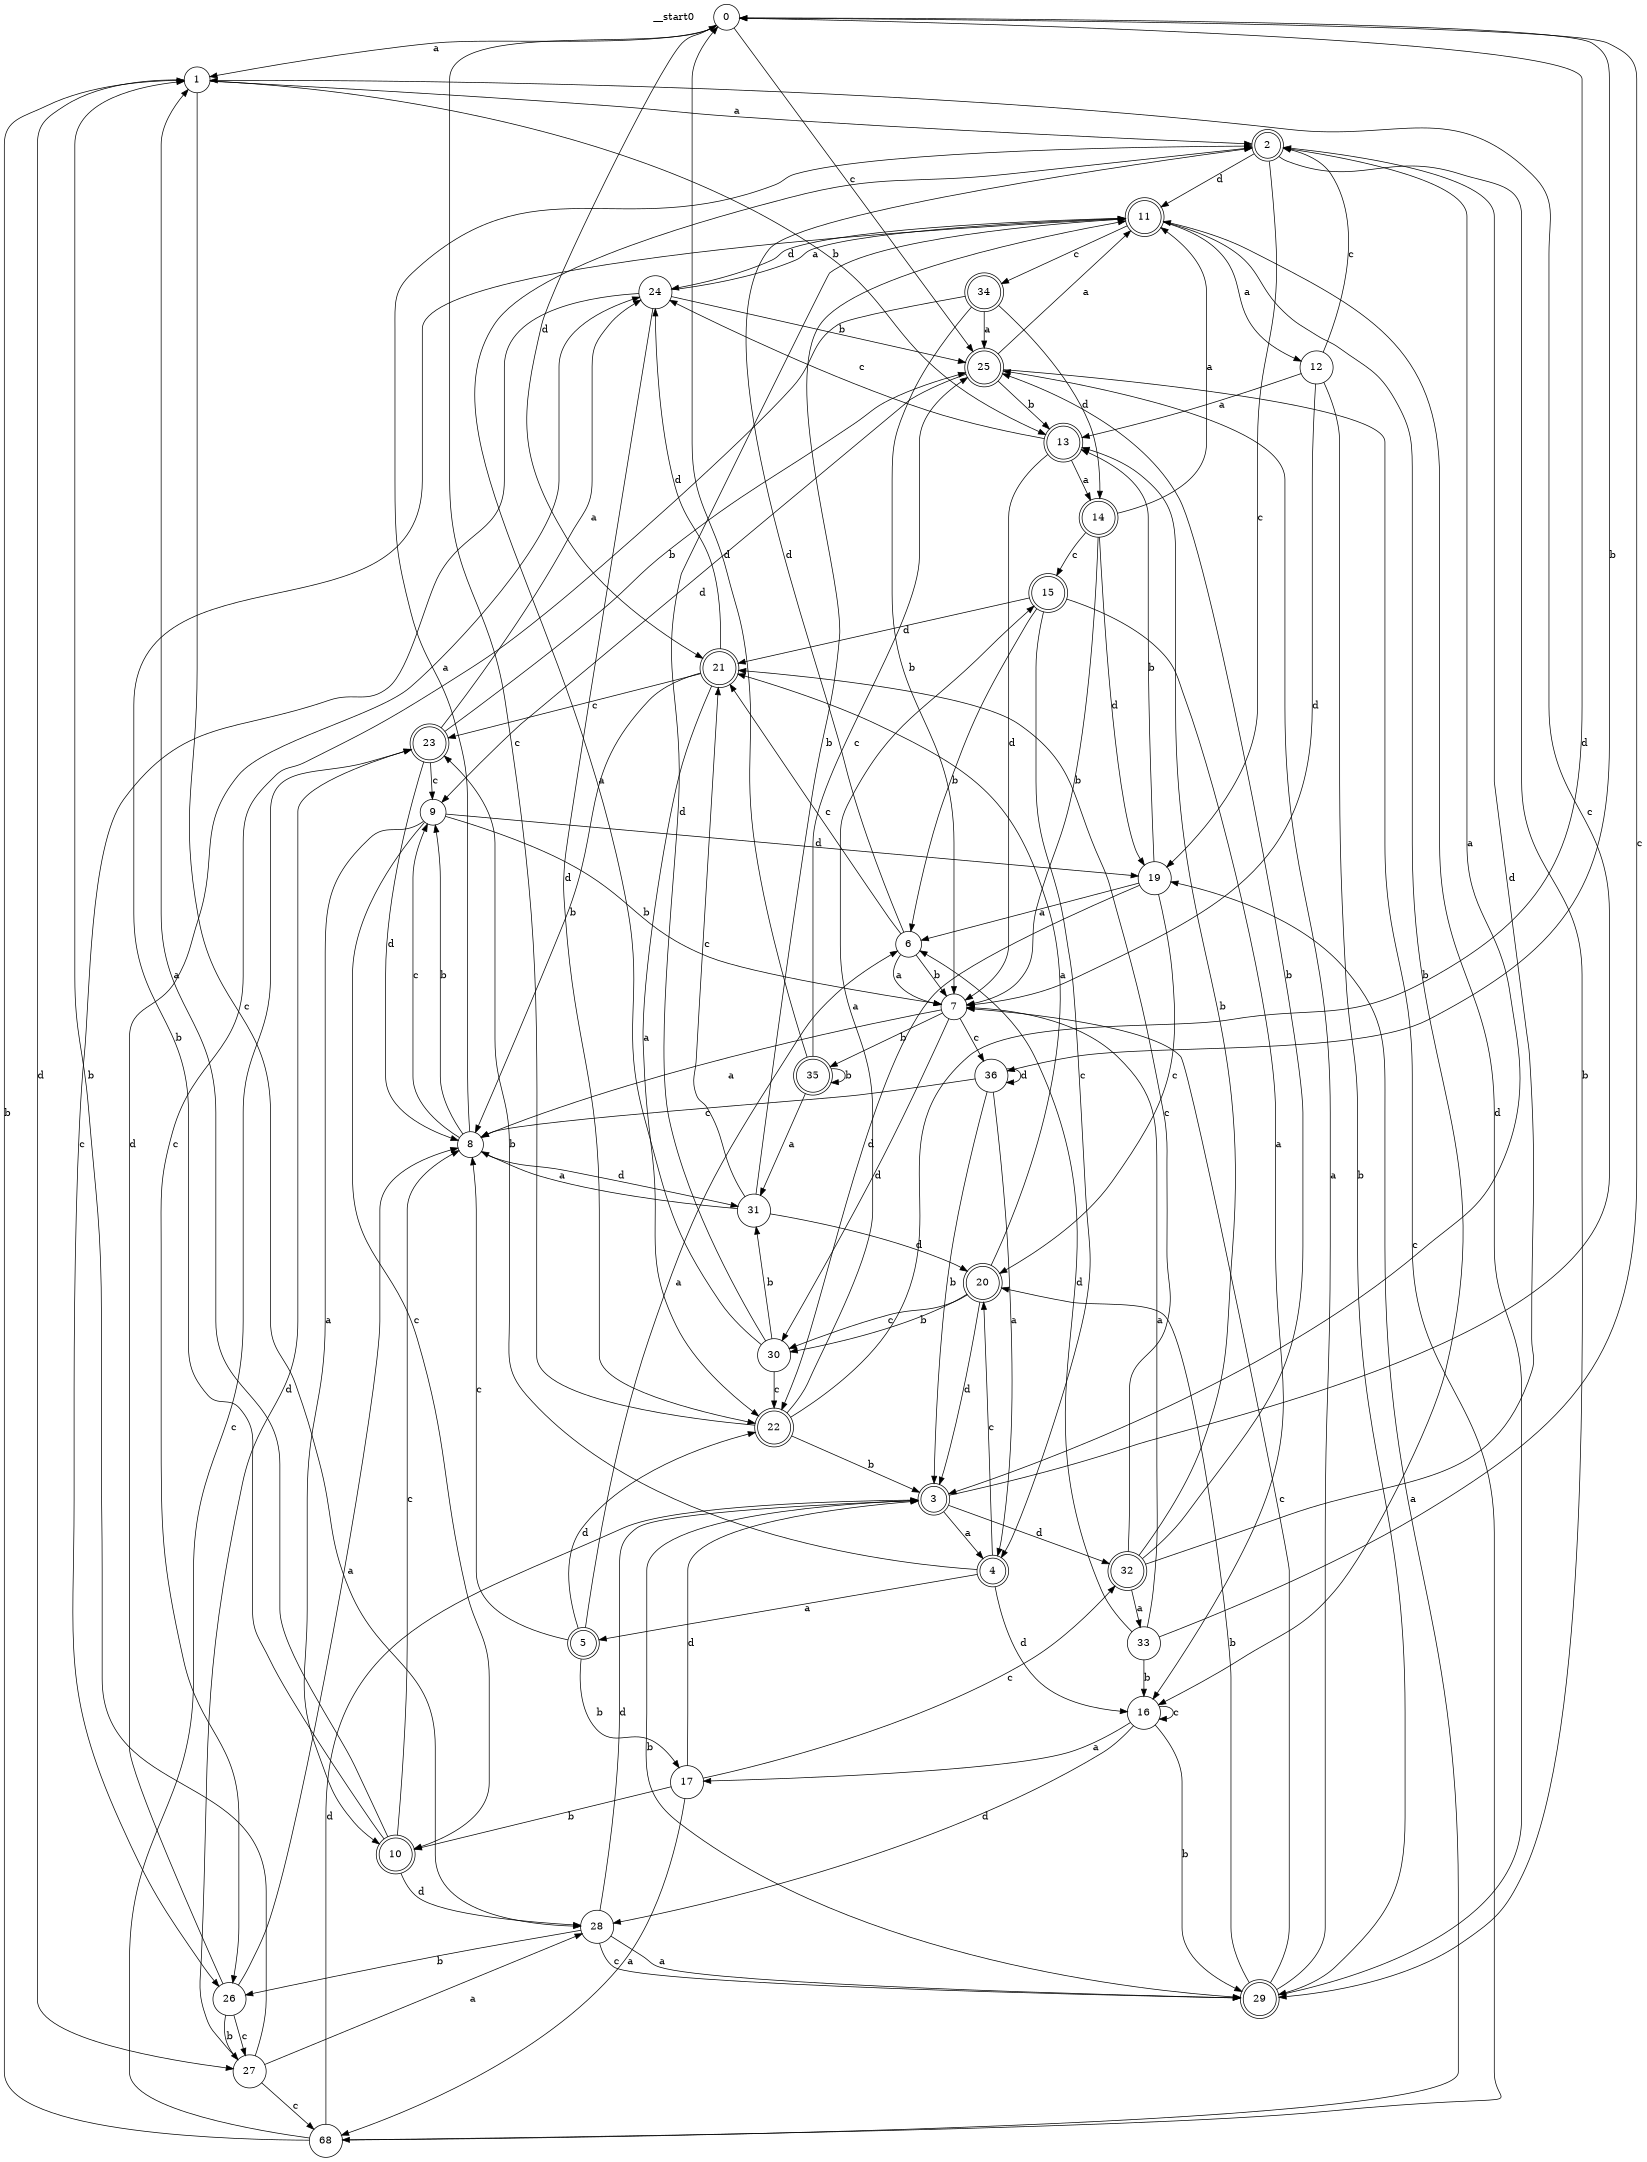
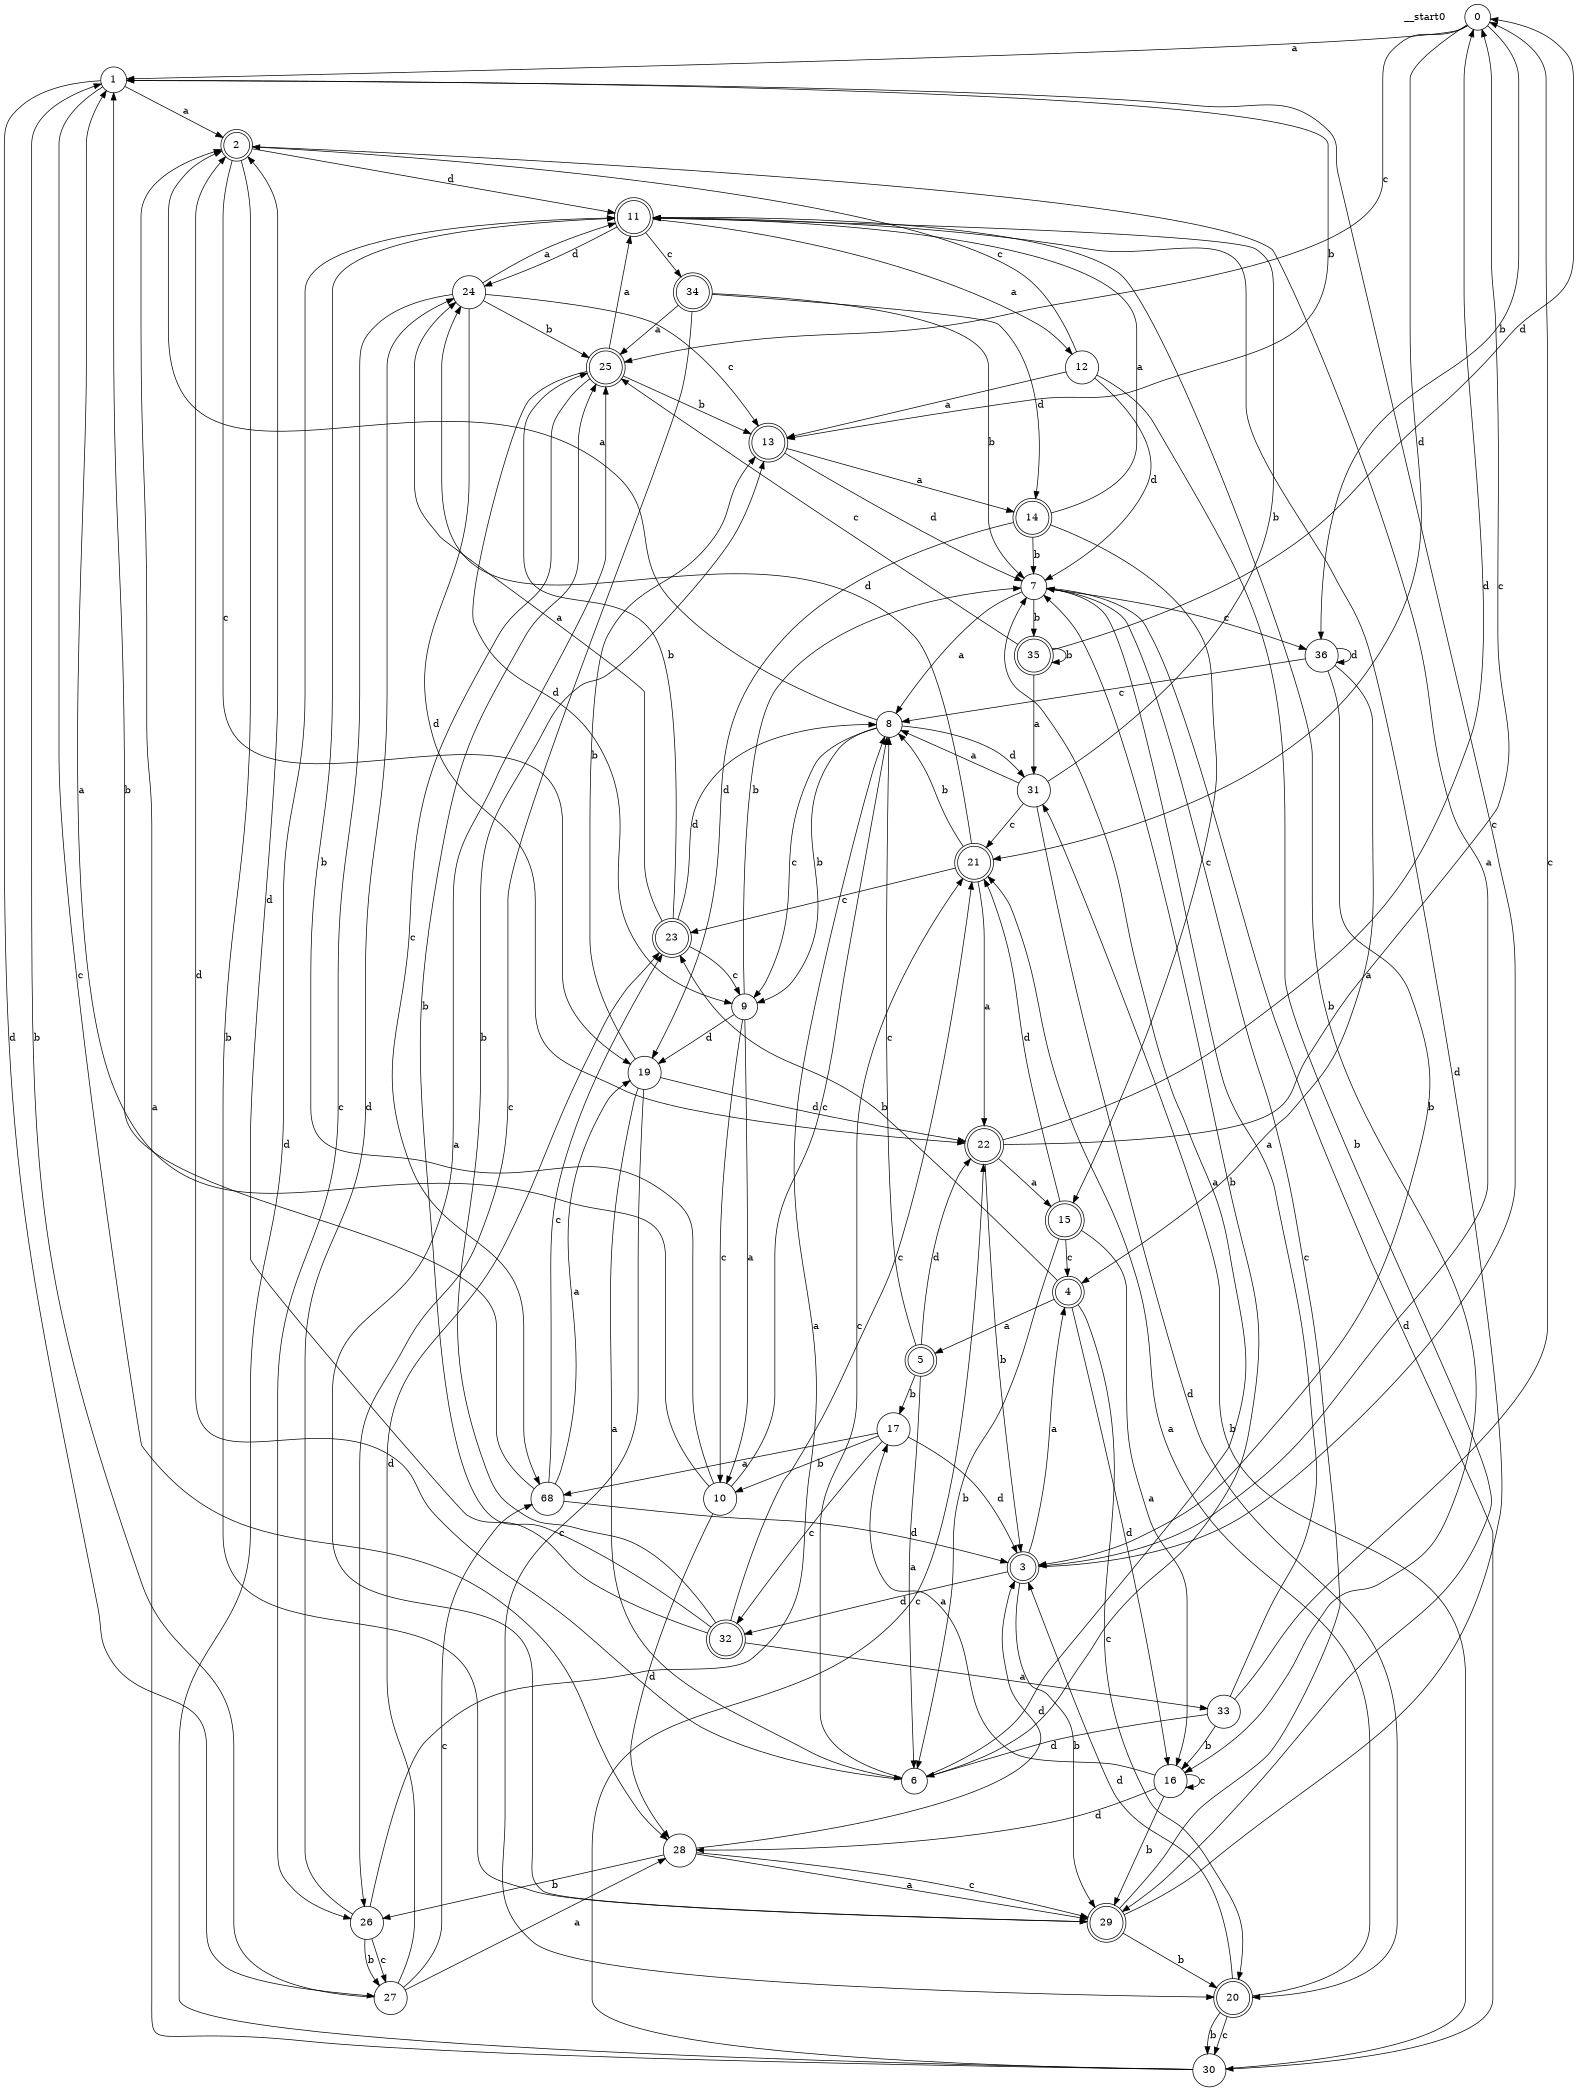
edge "13" -> "24": reversed
node "10": shape doublecircle -> circle
